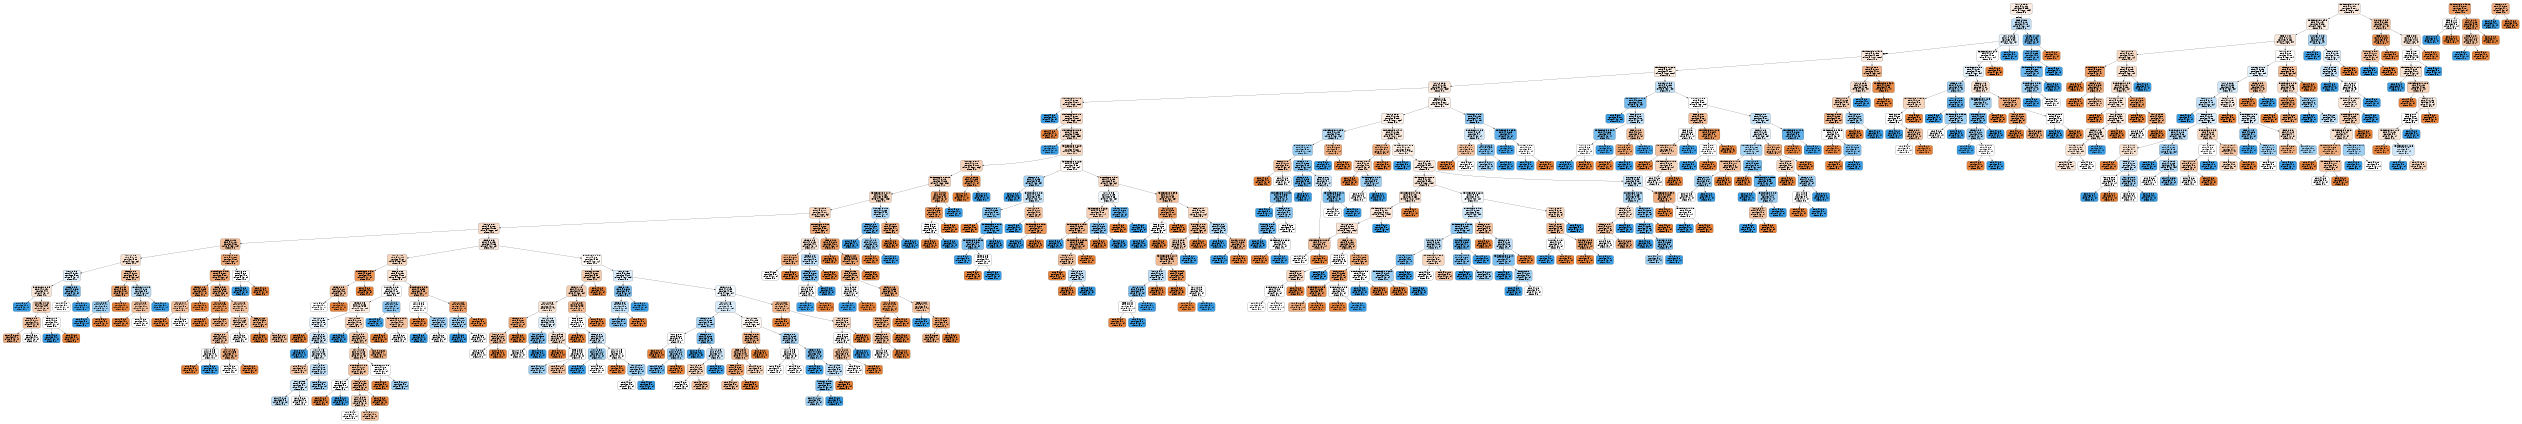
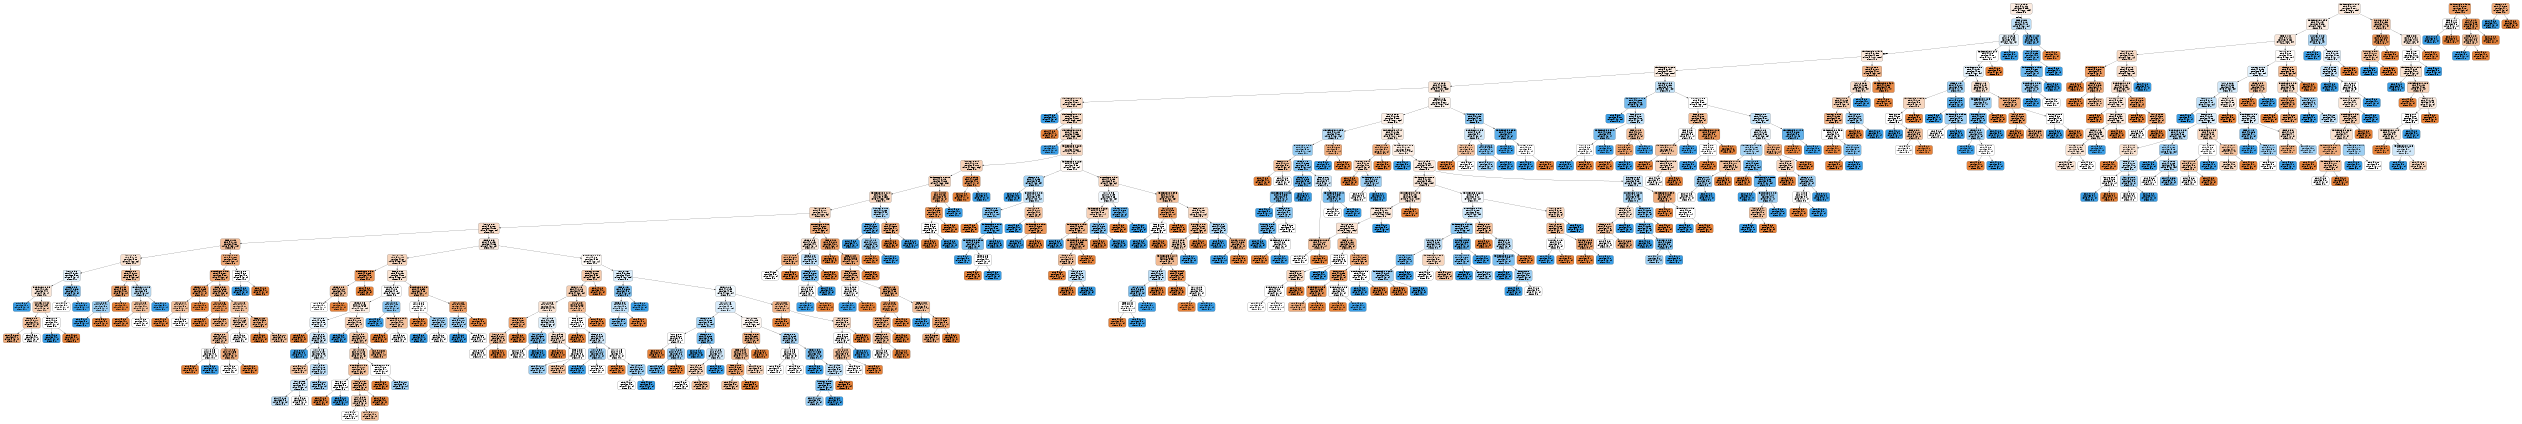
node "device_make ≤ 20.0": text "class = 1" -> "hour = 1"
